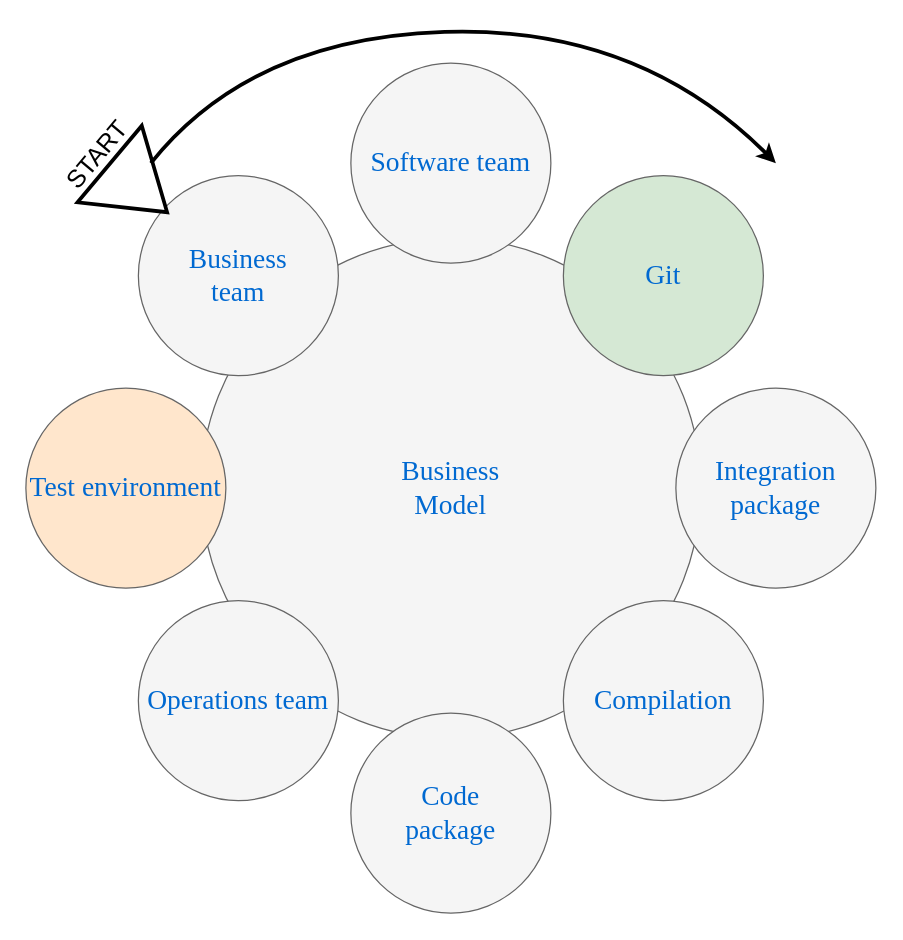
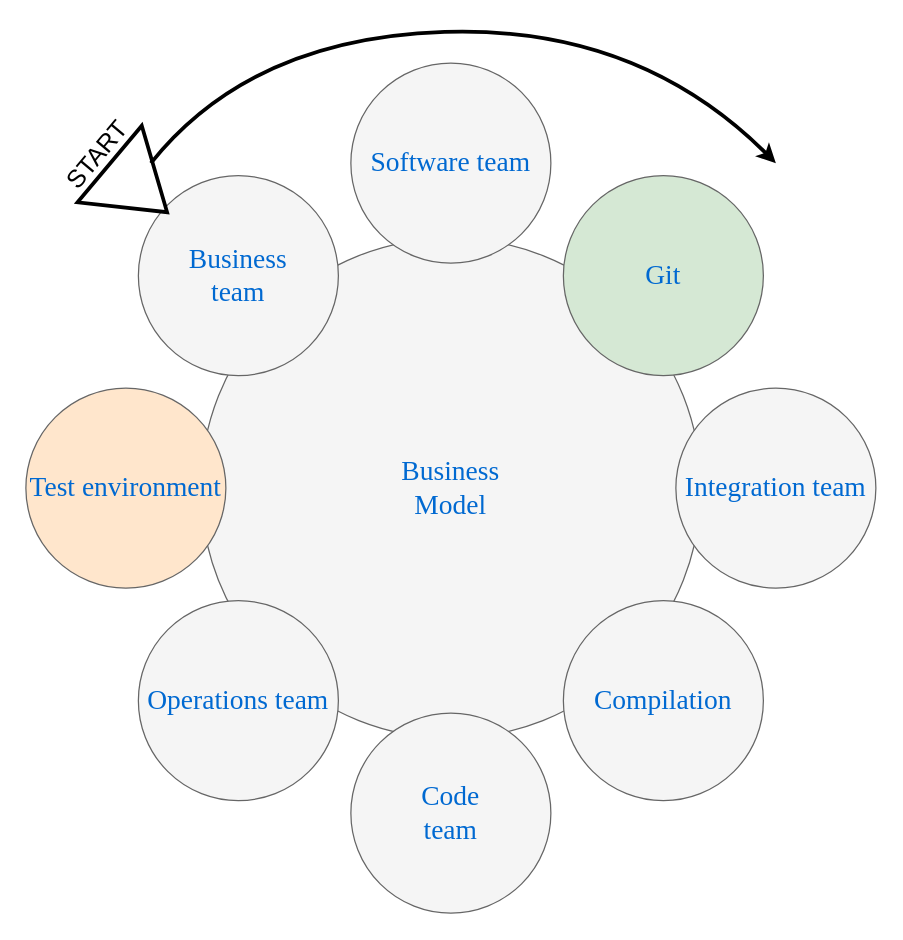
node "Integration package": label "Integration package" -> "Integration team"
node "Code package": label "Code package" -> "Code team"
